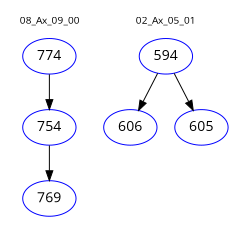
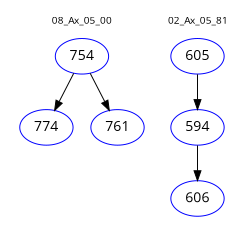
cluster "08_Ax_09_00": label "08_Ax_09_00" -> "08_Ax_05_00"
cluster "02_Ax_05_01": label "02_Ax_05_01" -> "02_Ax_05_81"
edge "774" -> "754": reversed
edge "594" -> "605": reversed
node "769": label "769" -> "761"
